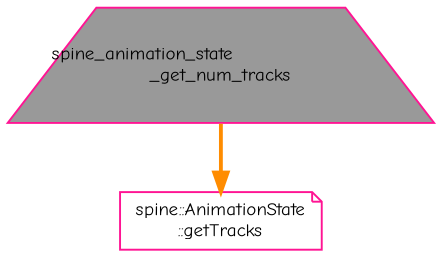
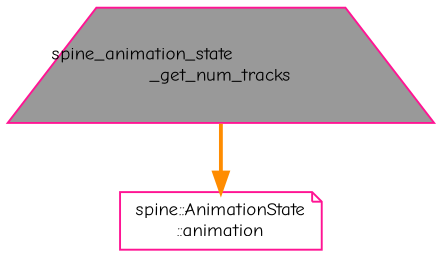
node "spine::AnimationState ::getTracks": label "spine::AnimationState ::getTracks" -> "spine::AnimationState ::animation"
